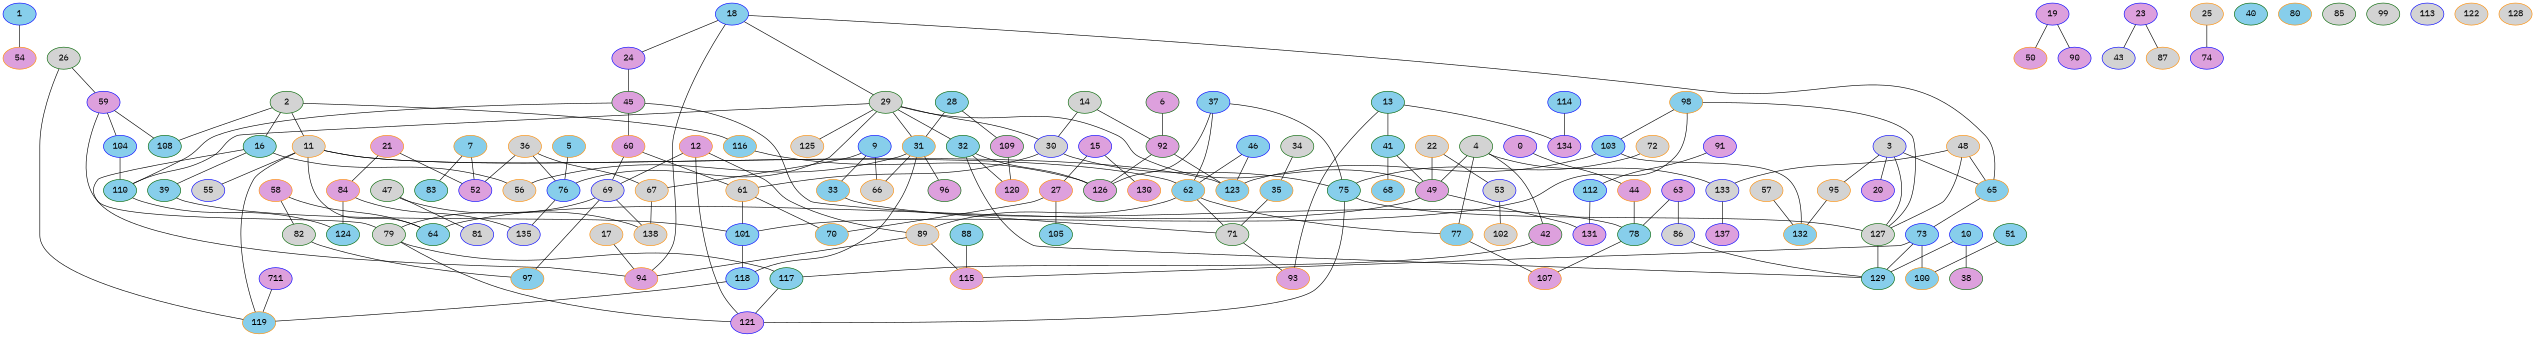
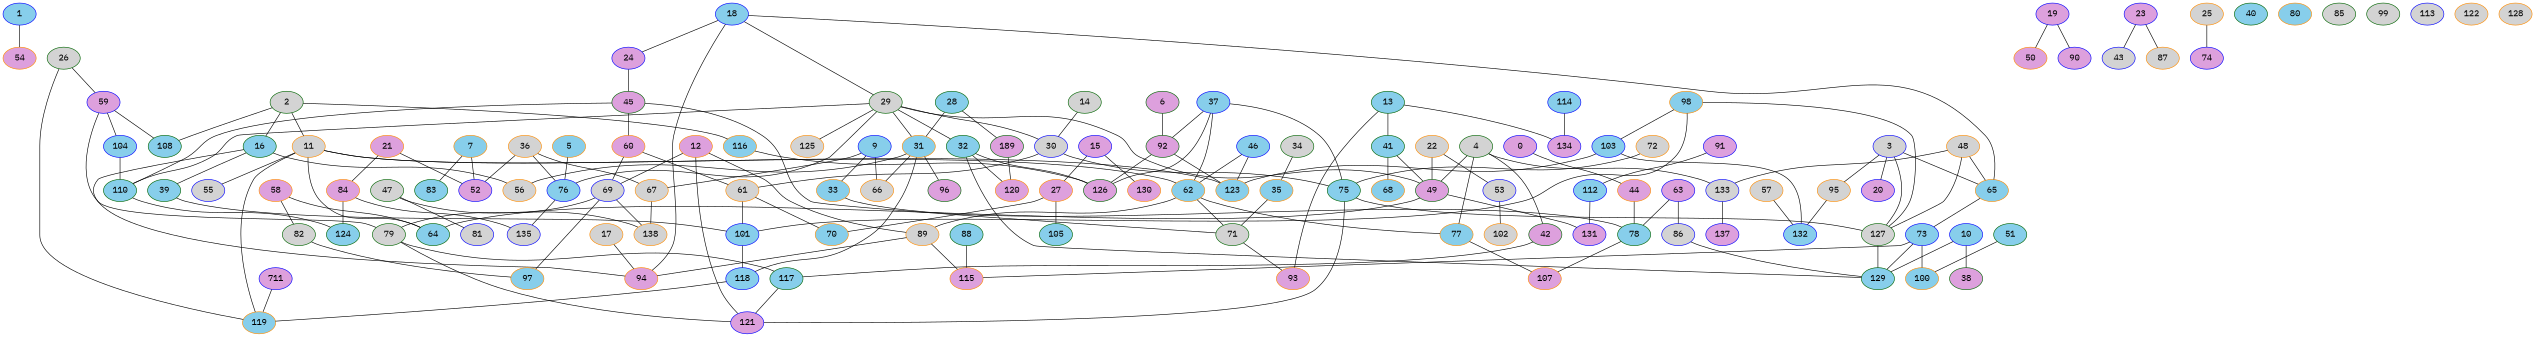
edge "14" -- "92": now "37" -- "92"
node "109": label "109" -> "189"
node "132": color darkorange -> blue
